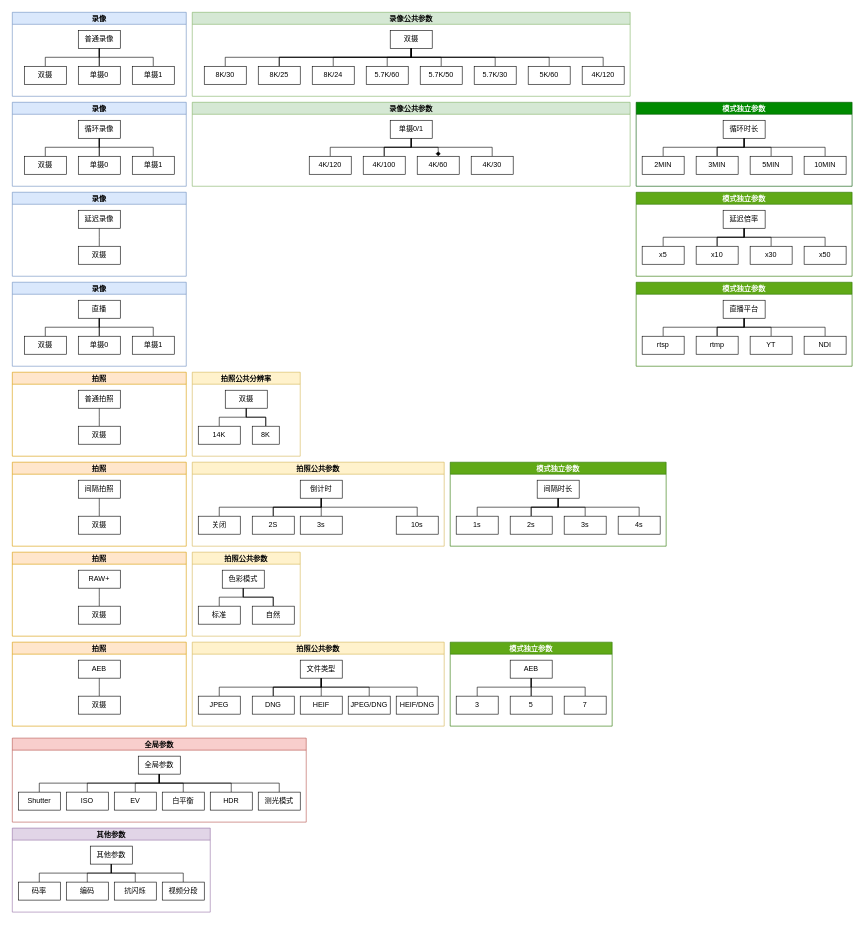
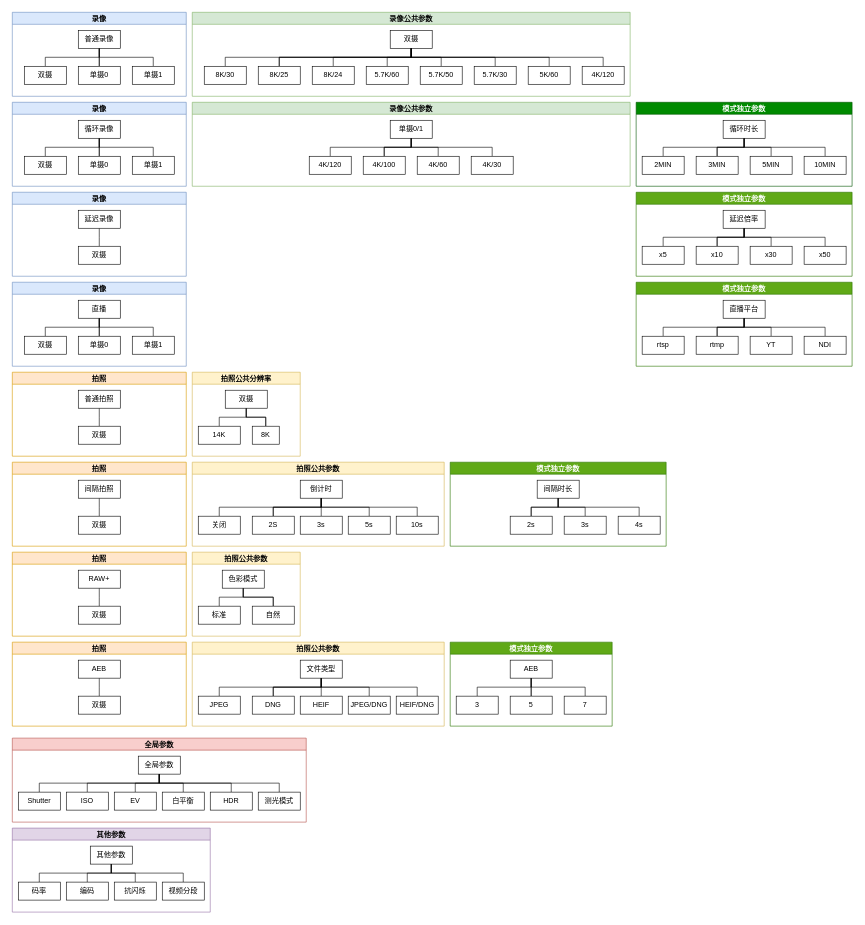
edge "单摄0/1" -> "4K/60": arrowhead diamond -> none
edge "间隔时长" -- "1s": removed
edge "倒计时" -- "5s": added
node "5s": added
node "1s": removed
